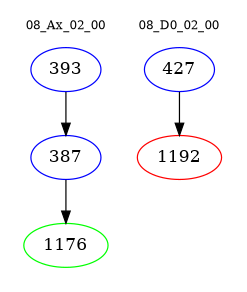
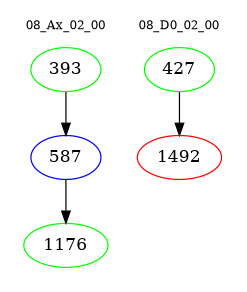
node "393": color blue -> green
node "427": color blue -> green
node "387": label "387" -> "587"
node "1192": label "1192" -> "1492"
